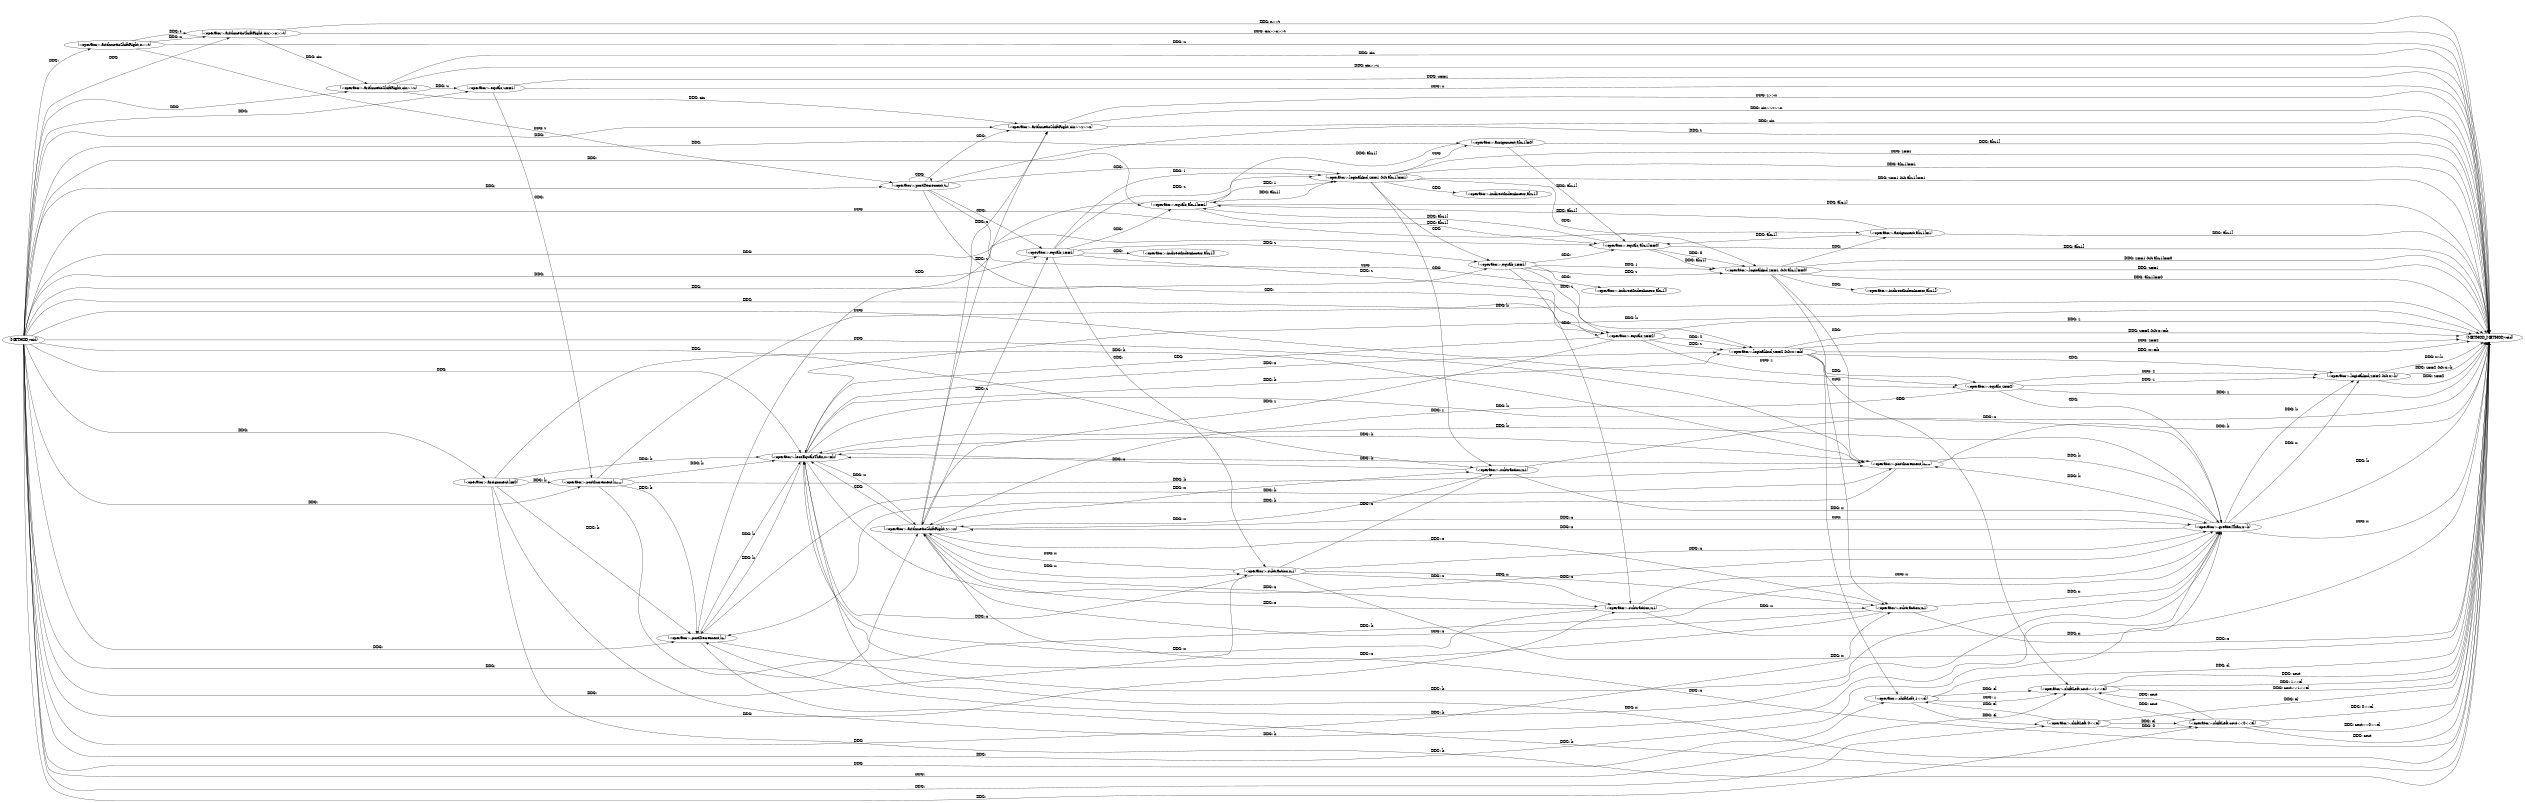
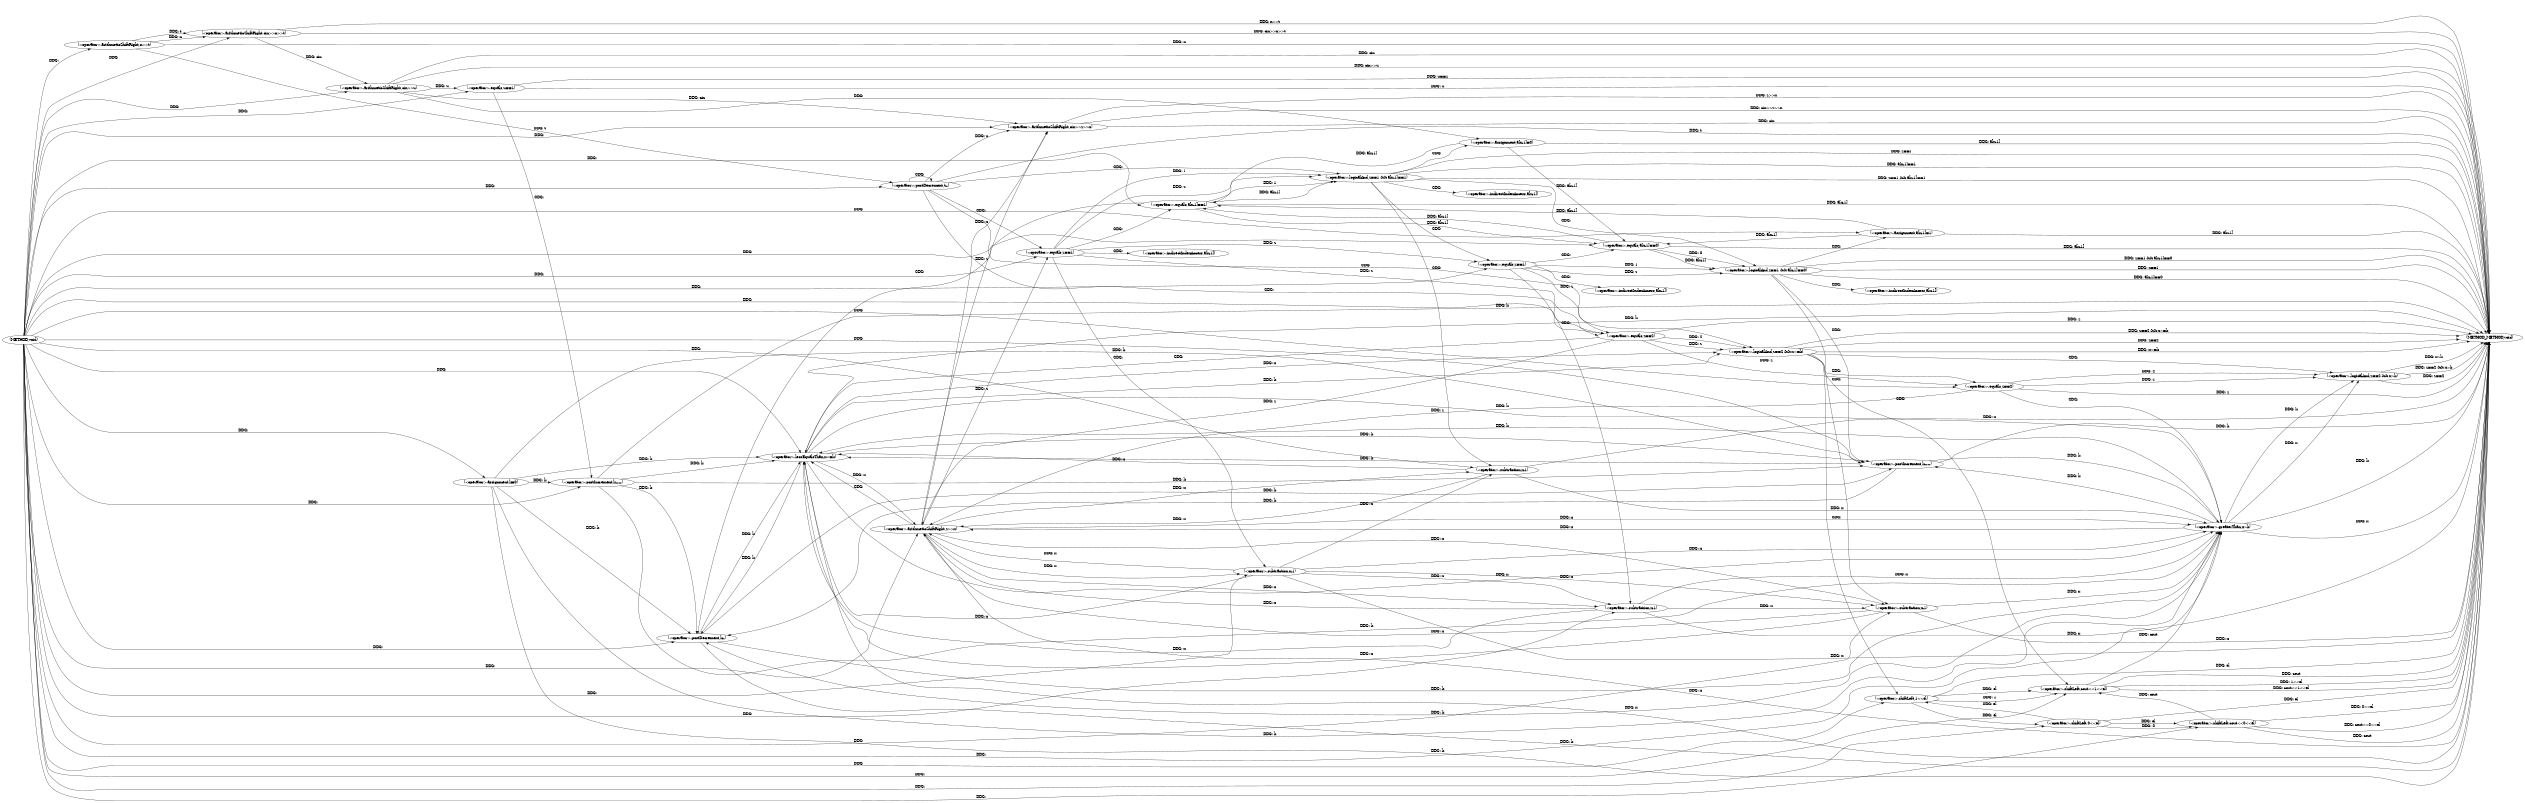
edge "(<operator>.postDecrement,t--)" -> "(<operator>.arithmeticShiftRight,cin>>z>>x)": label "CDG: " -> "DDG: u"
edge "(METHOD,void)" -> "(<operator>.assignment,a[x-1]=0)": now "(<operator>.arithmeticShiftRight,cin>>u)" -> "(<operator>.assignment,a[x-1]=0)"
edge "(<operator>.shiftLeft,cout<<1<<el)" -> "(<operator>.shiftLeft,cout<<0<<el)": now "(<operator>.shiftLeft,cout<<1<<el)" -> "(<operator>.greaterThan,x>k)"
